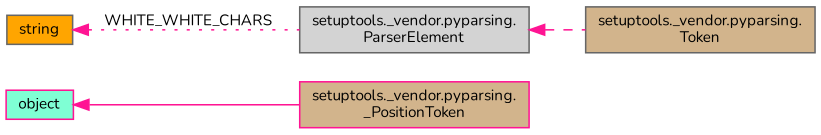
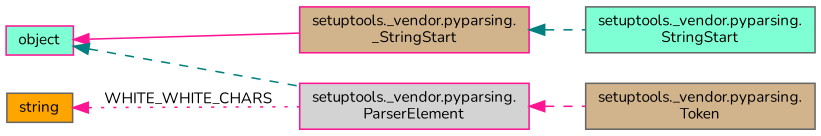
node "setuptools._vendor.pyparsing. ParserElement": color gray40 -> deeppink
node "setuptools._vendor.pyparsing. StringStart": added
edge "setuptools._vendor.pyparsing. ParserElement" -> "object": added
node "setuptools._vendor.pyparsing. _PositionToken": label "setuptools._vendor.pyparsing. _PositionToken" -> "setuptools._vendor.pyparsing. _StringStart"
